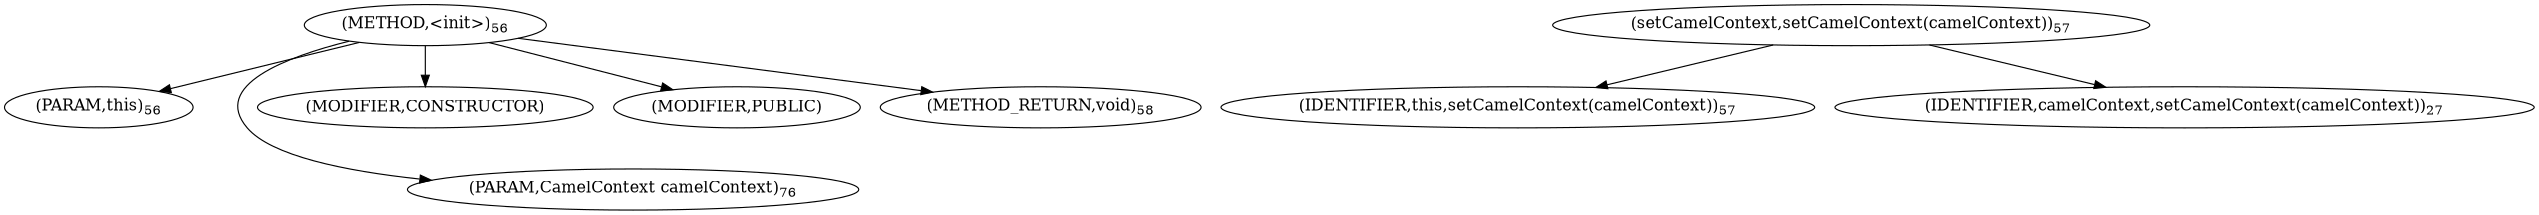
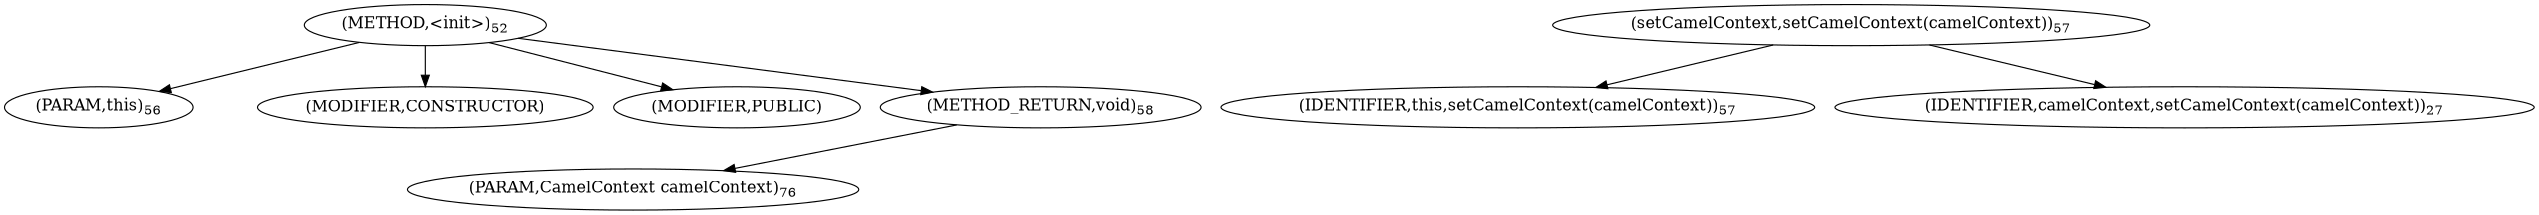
node "(METHOD,<init>)": text "56" -> "52"
edge "(METHOD,<init>)" -> "(PARAM,CamelContext camelContext)": now "(METHOD_RETURN,void)" -> "(PARAM,CamelContext camelContext)"
